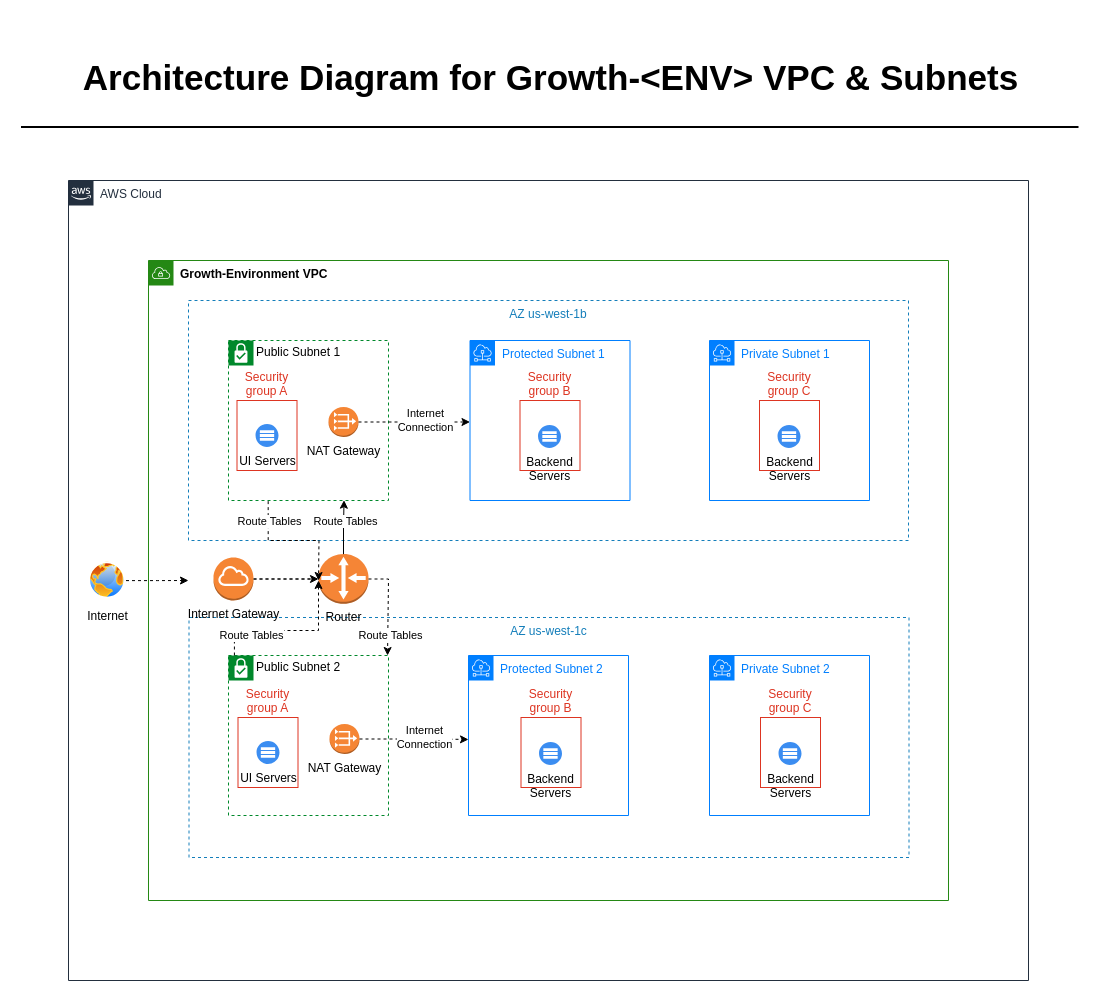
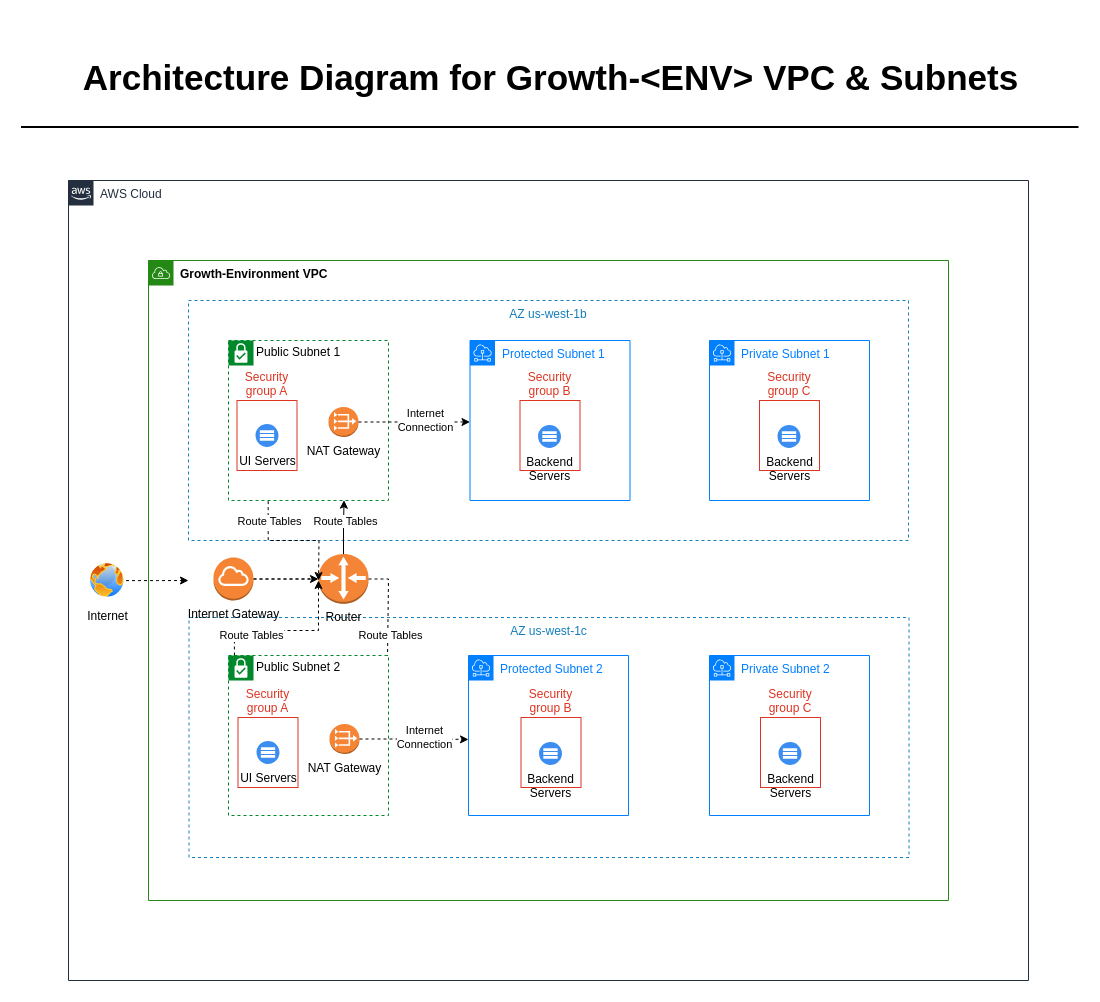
edge "Router" -> "Public Subnet 2": arrowhead classic -> none
